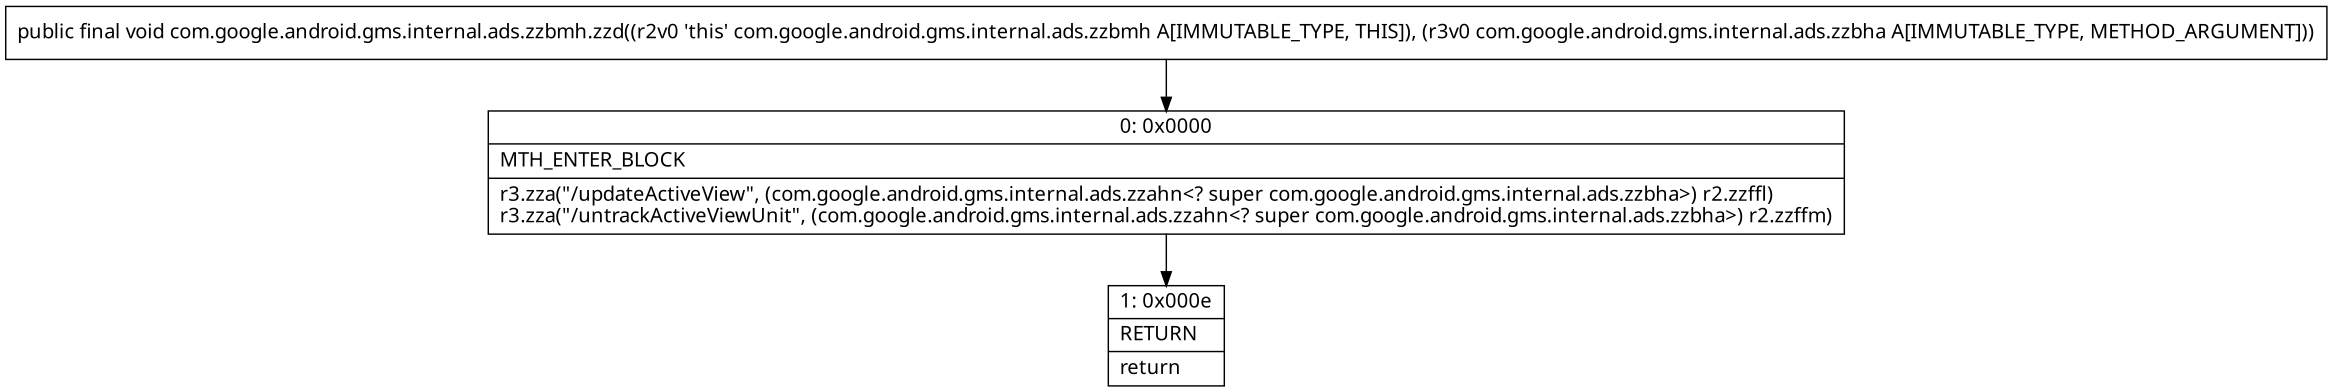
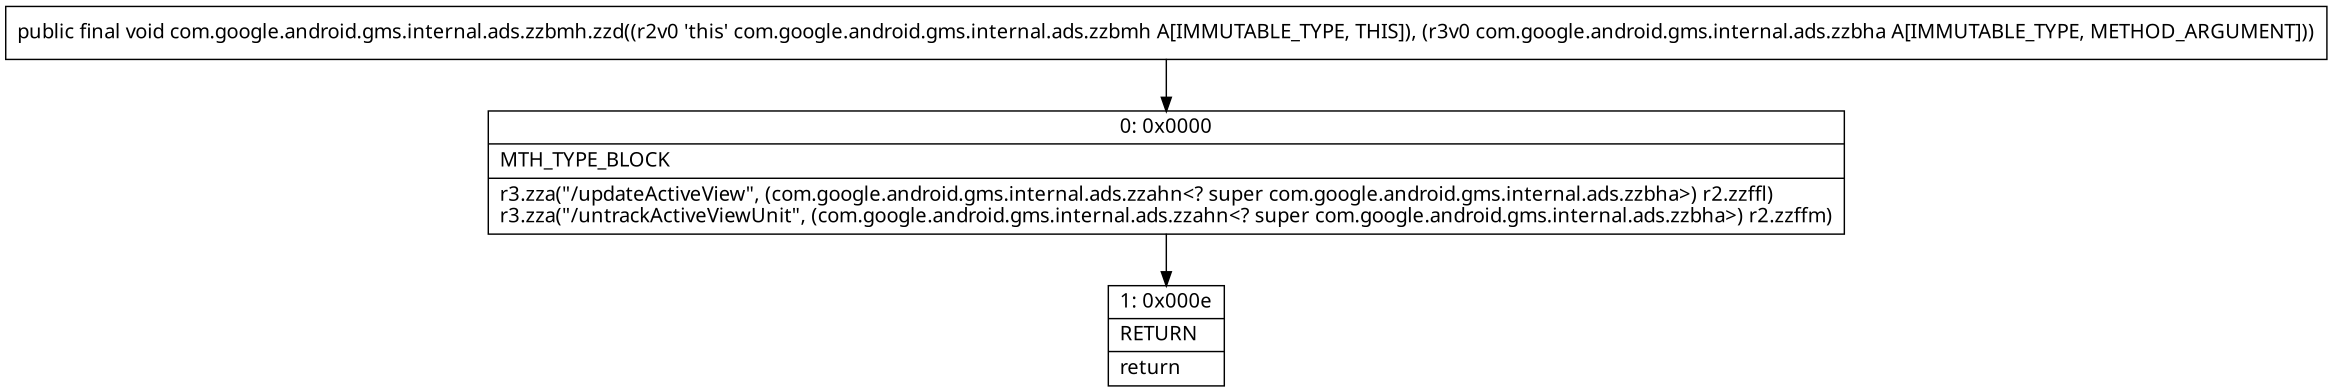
node "0: 0x0000": text "MTH_ENTER_BLOCK" -> "MTH_TYPE_BLOCK"
